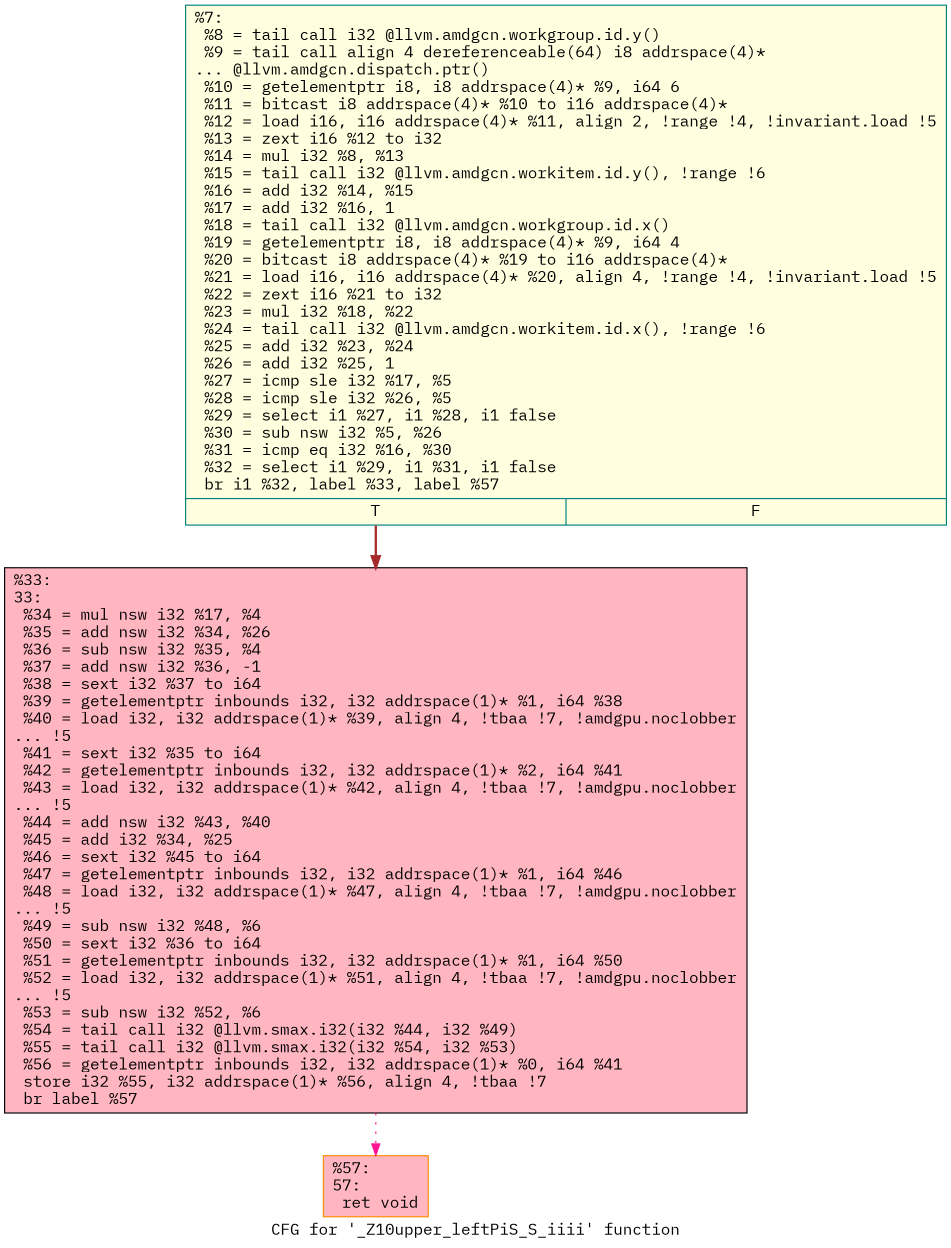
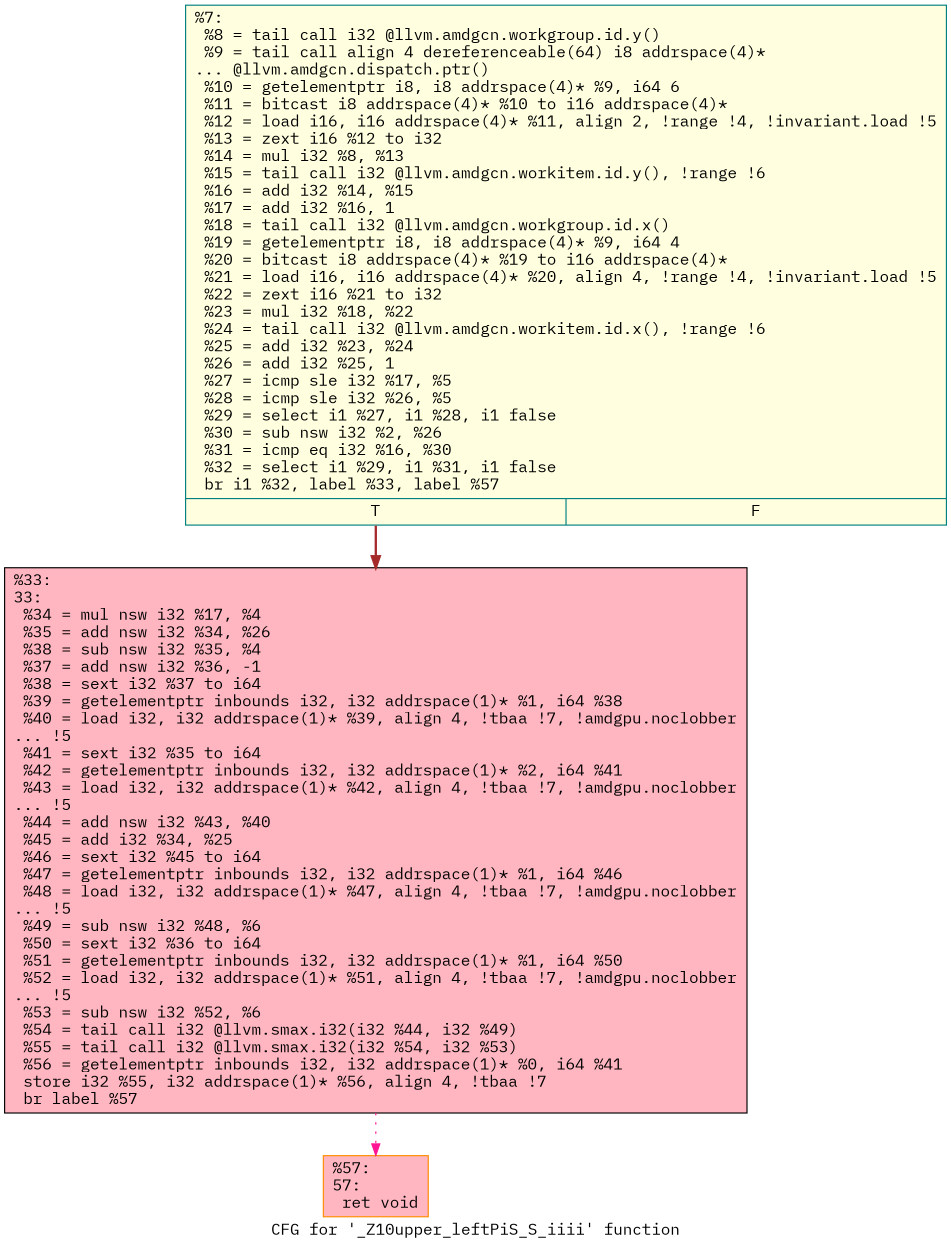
node "%7:": text "%30 = sub nsw i32 %5, %26" -> "%30 = sub nsw i32 %2, %26"
node "%33:": text "%36 = sub nsw i32 %35, %4" -> "%38 = sub nsw i32 %35, %4"
